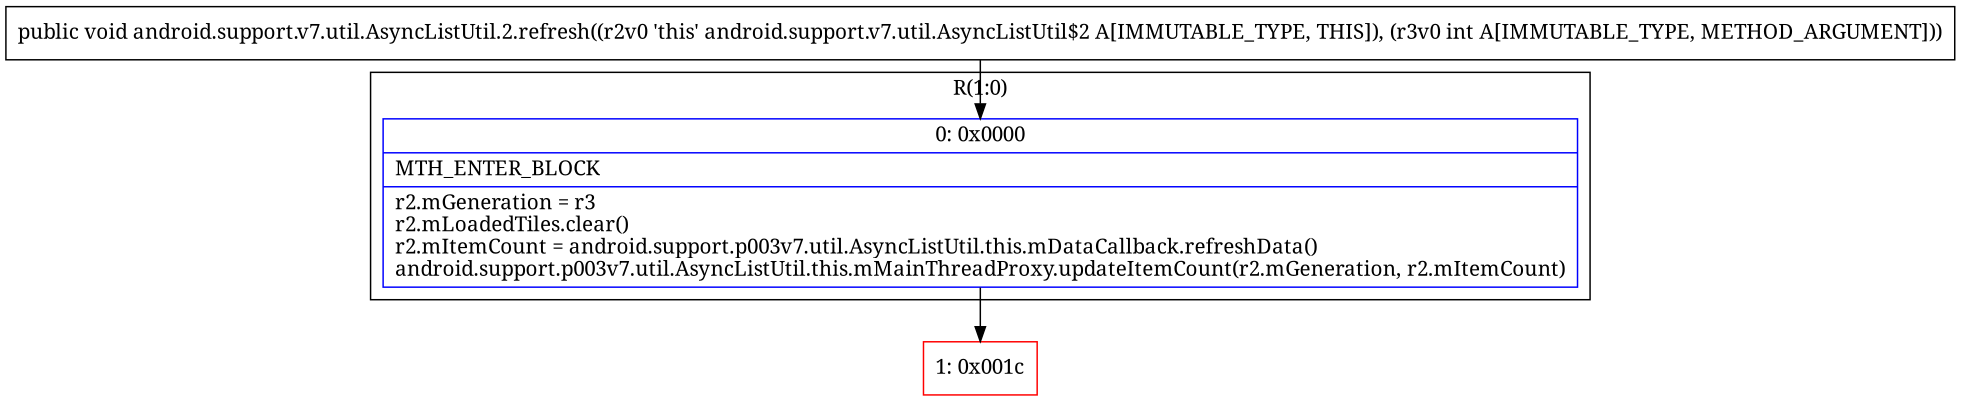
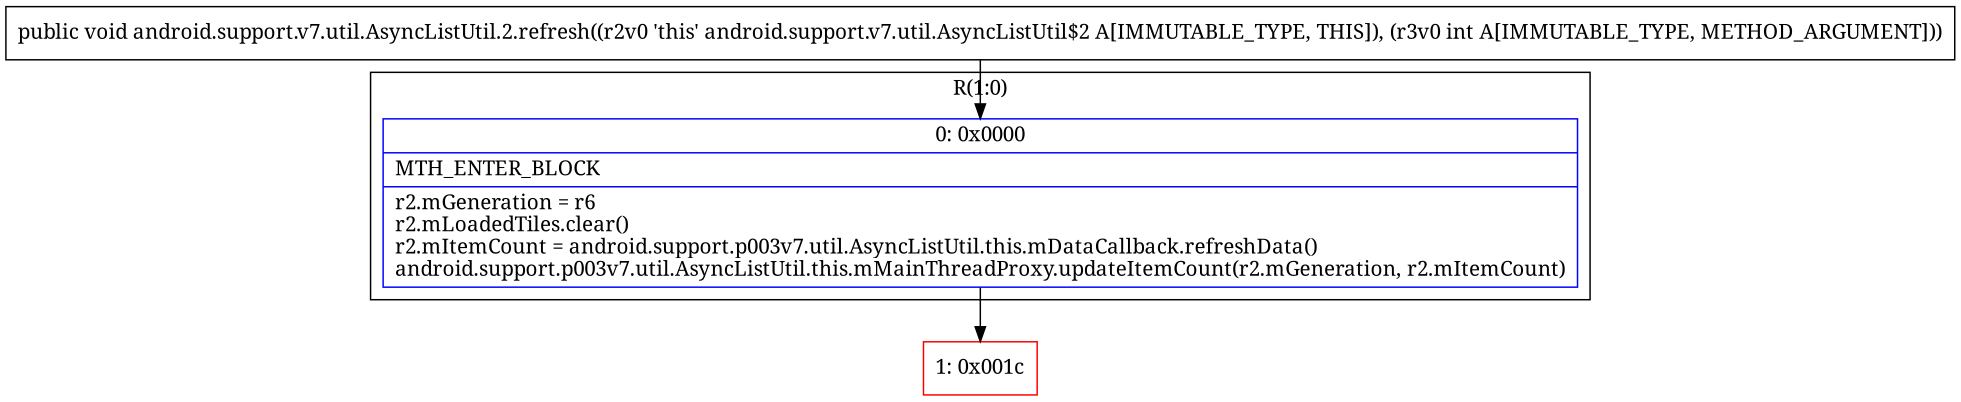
node "0: 0x0000": text "r2.mGeneration = r3" -> "r2.mGeneration = r6"
